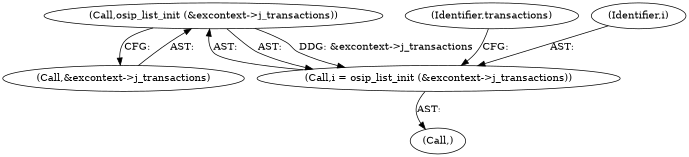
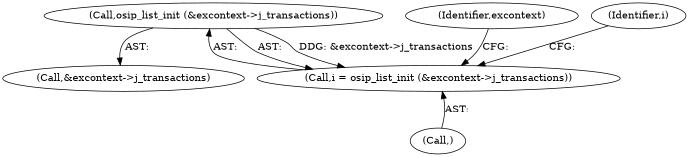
node "(Identifier,transactions)": label "(Identifier,transactions)" -> "(Identifier,excontext)"
edge "(Call,osip_list_init (&excontext->j_transactions))" -> "(Call,&excontext->j_transactions)": label "CFG: " -> "AST: "
edge "(Identifier,i)" -> "(Call,i = osip_list_init (&excontext->j_transactions))": label "AST: " -> "CFG: "
edge "(Call,&excontext->j_transactions)" -> "(Call,osip_list_init (&excontext->j_transactions))": removed, label "AST:"
edge "(Call,i = osip_list_init (&excontext->j_transactions))" -> "(Call,)": reversed
